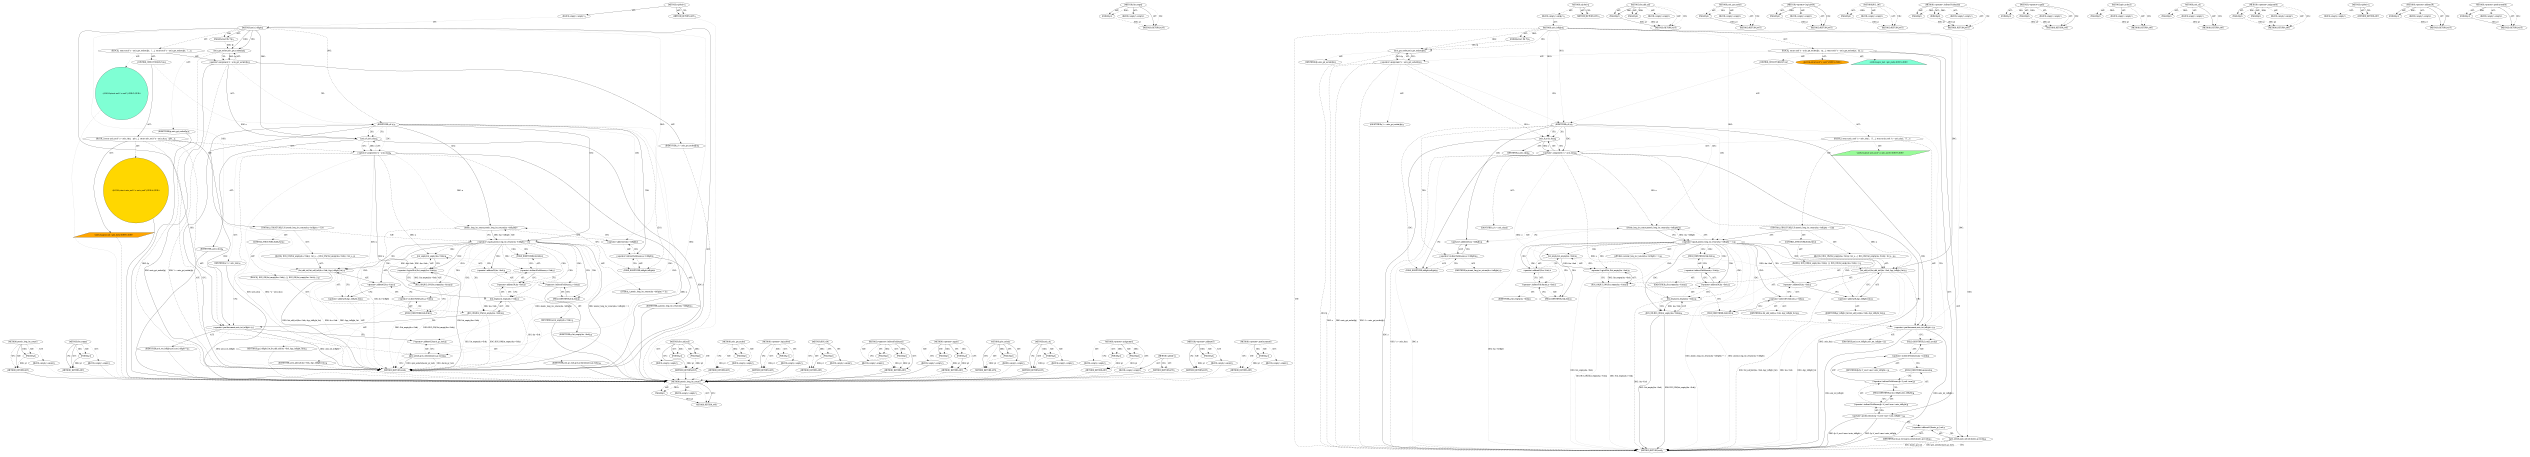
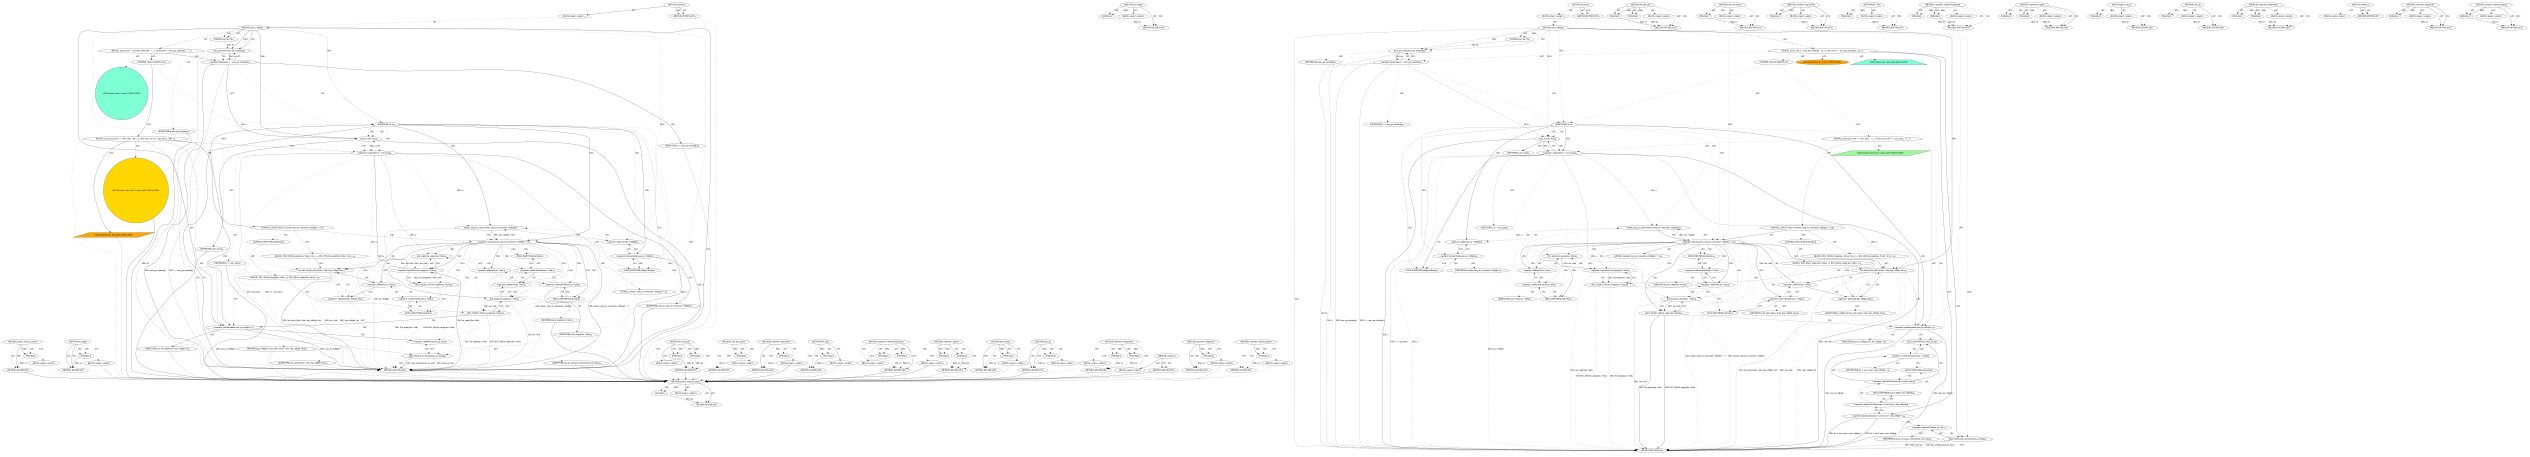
edge "(<operator>.indirectFieldAccess,fp->f_cred->user)" -> "(FIELD_IDENTIFIER,unix_inflight,unix_inflight)": now "(<operator>.indirectFieldAccess,fp->f_cred->user)" -> "(FIELD_IDENTIFIER,f_cred,f_cred)"
